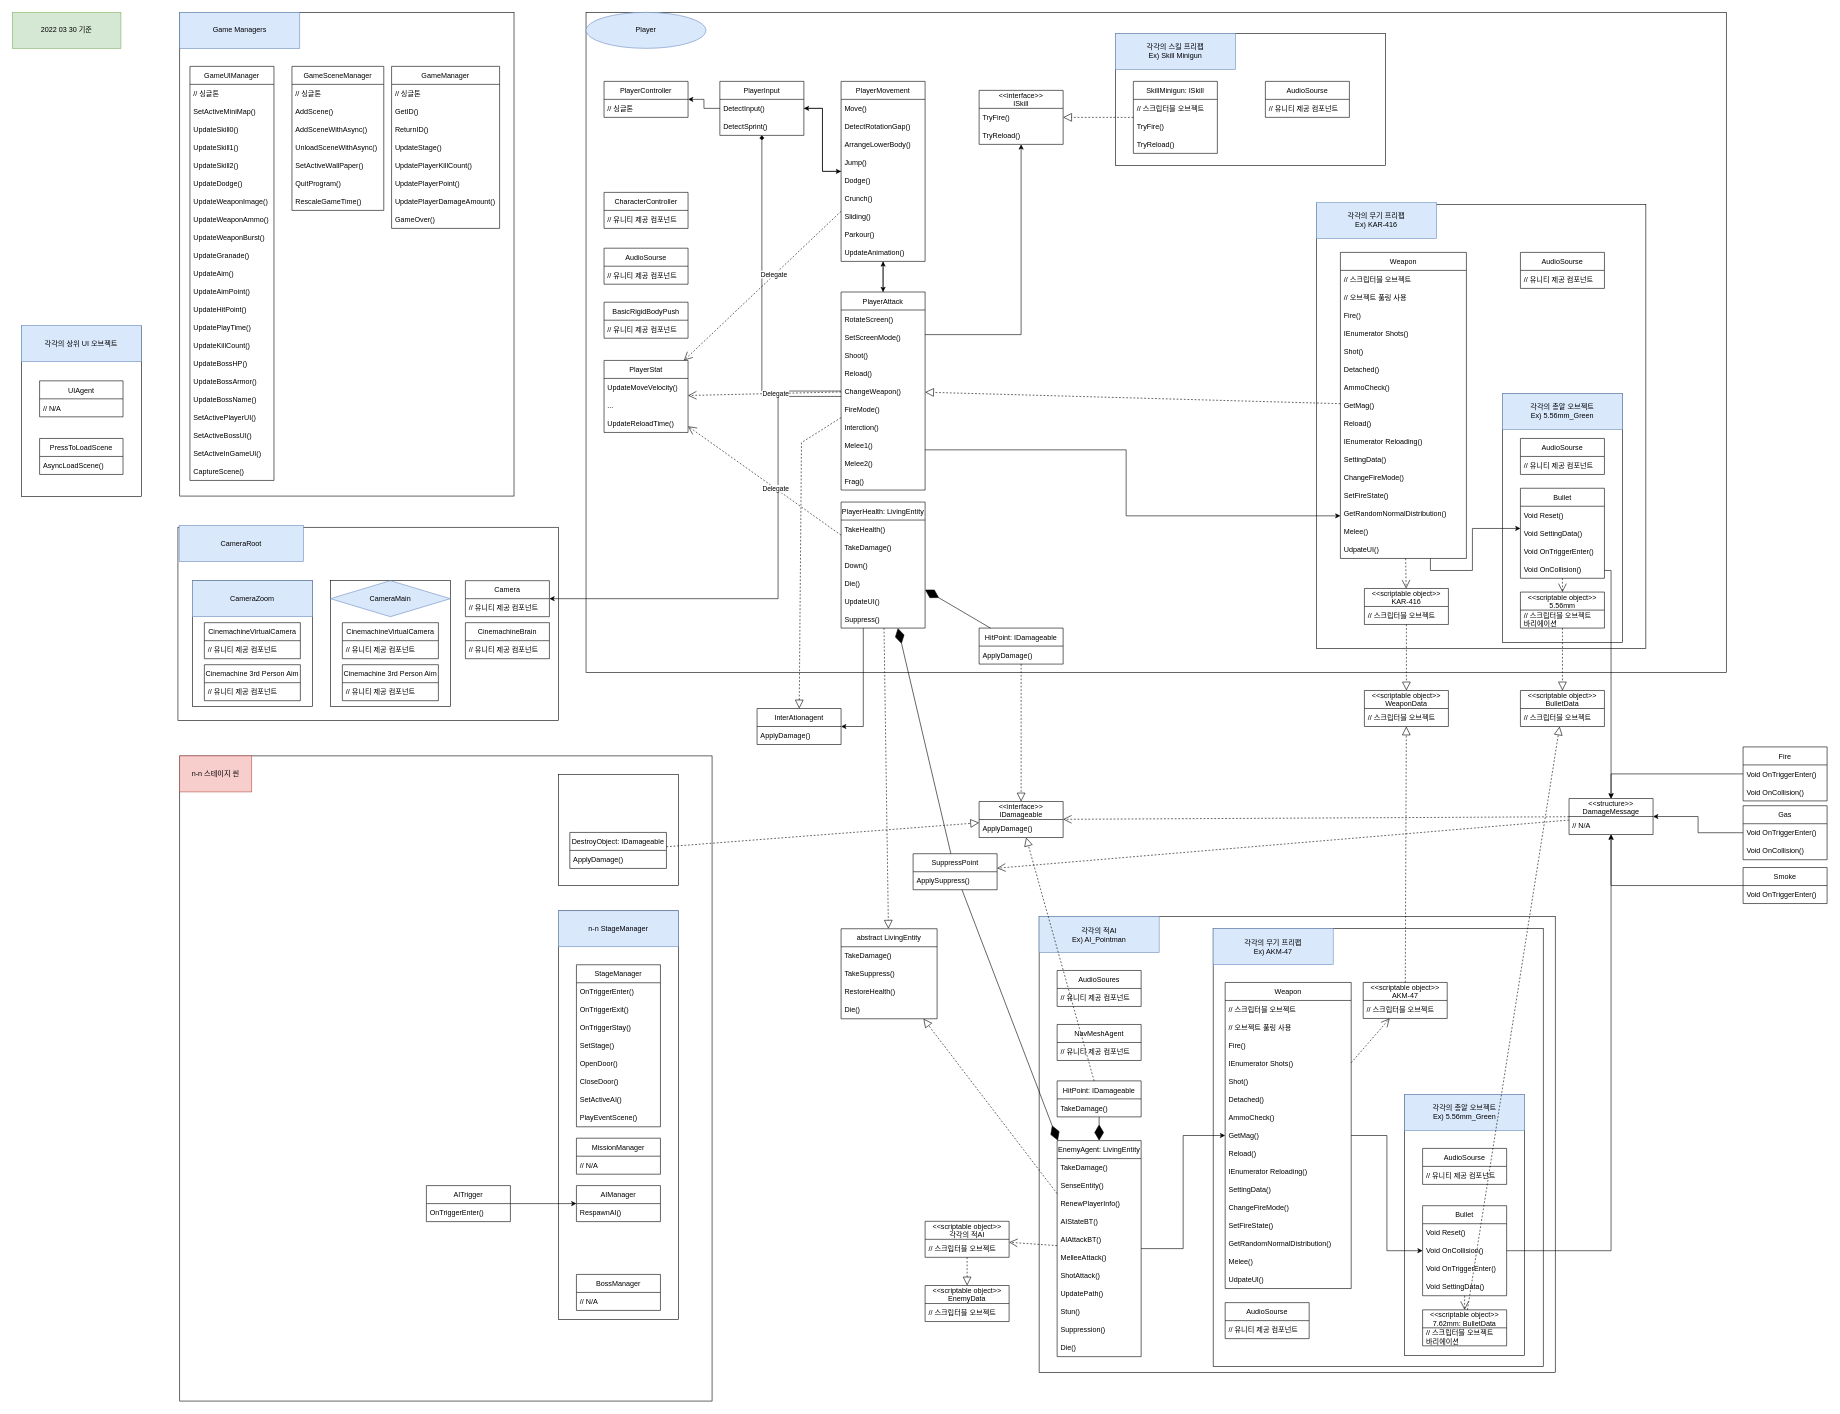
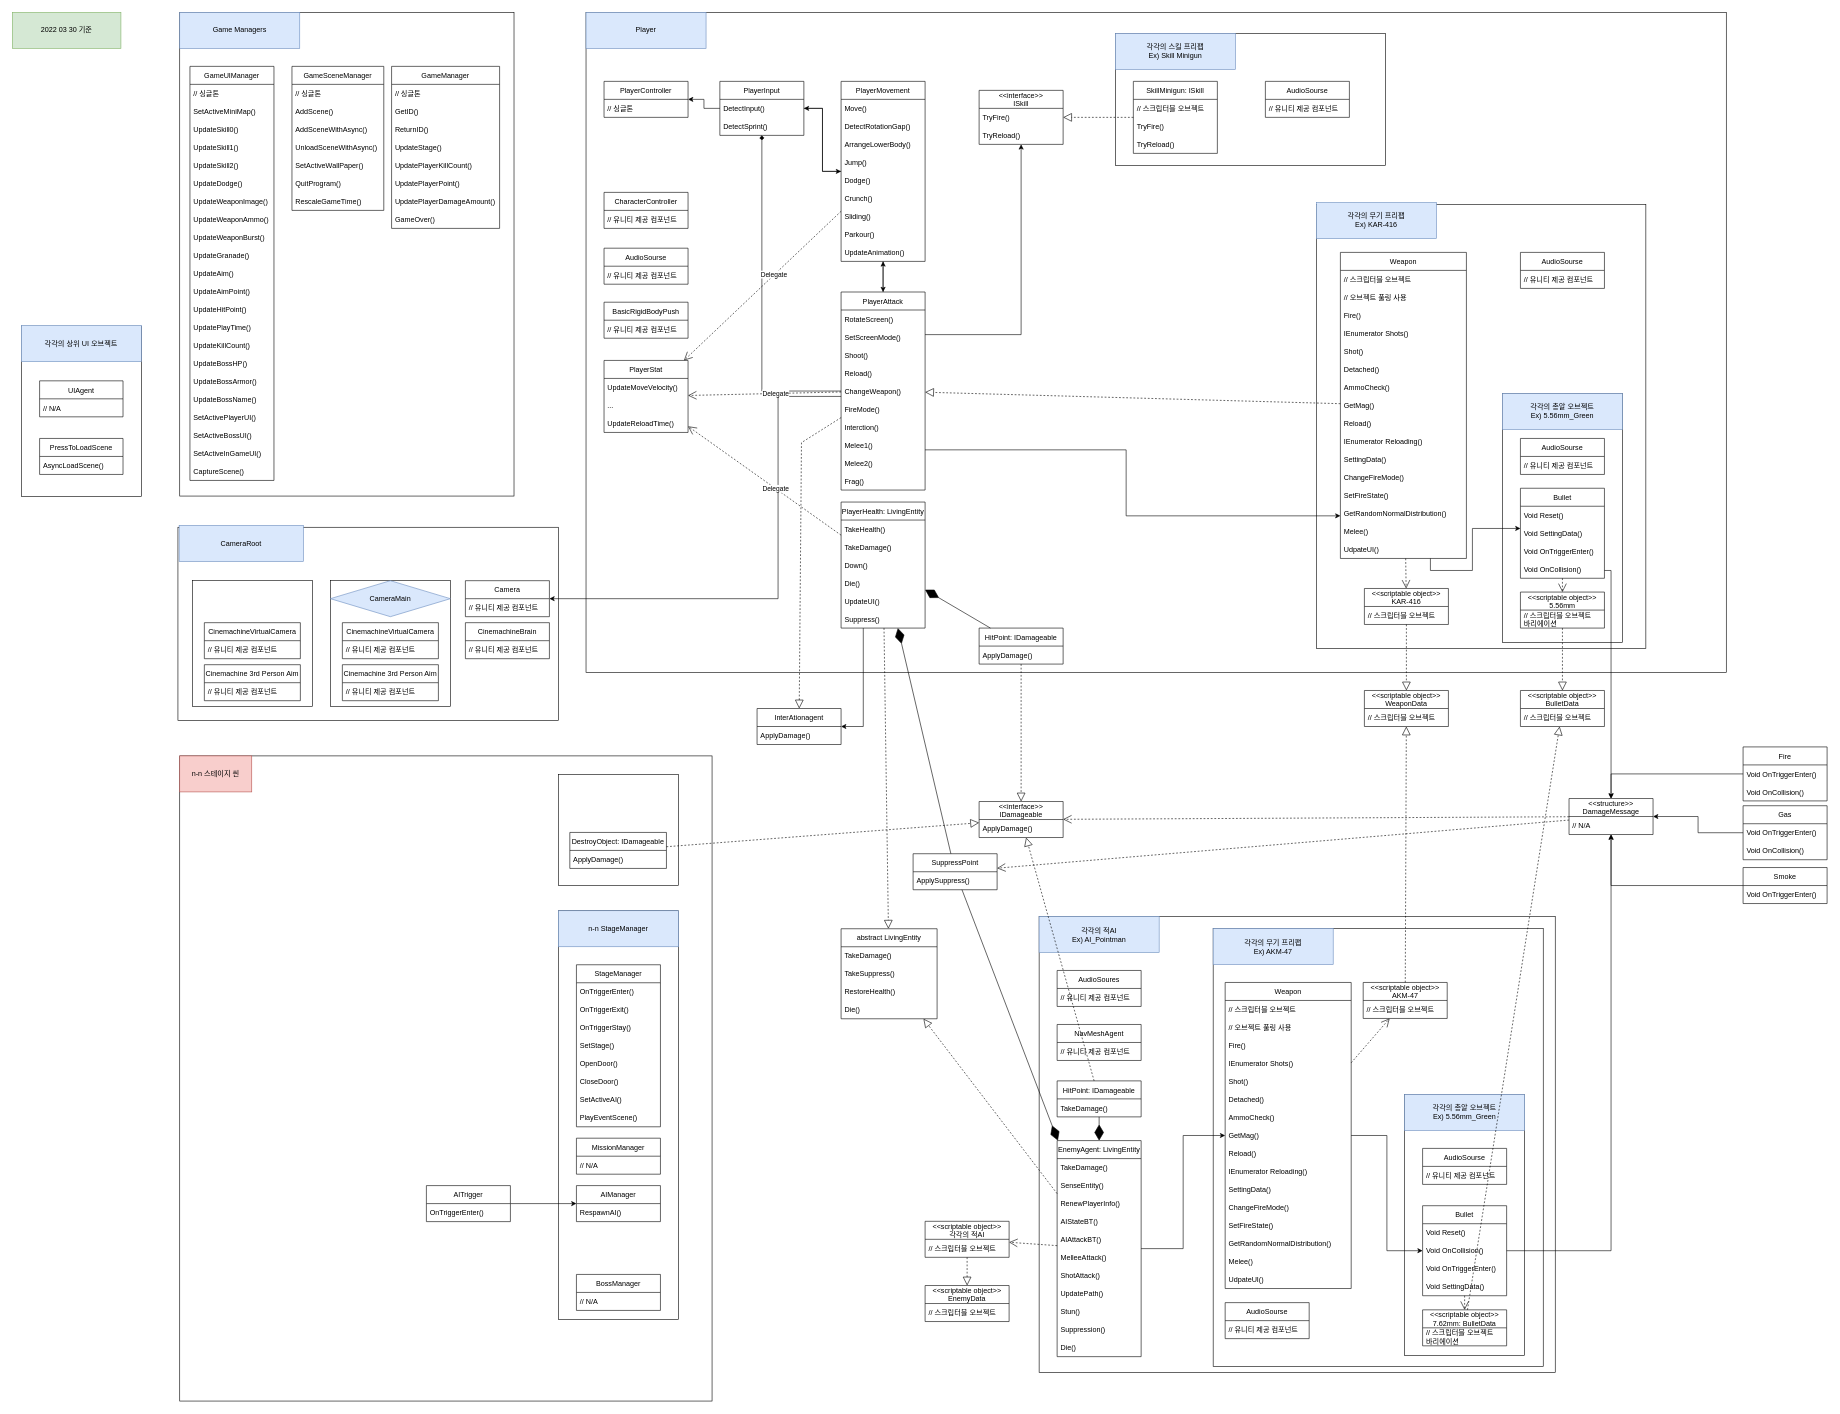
node "Player": shape ellipse -> rectangle
node "CameraZoom": removed
